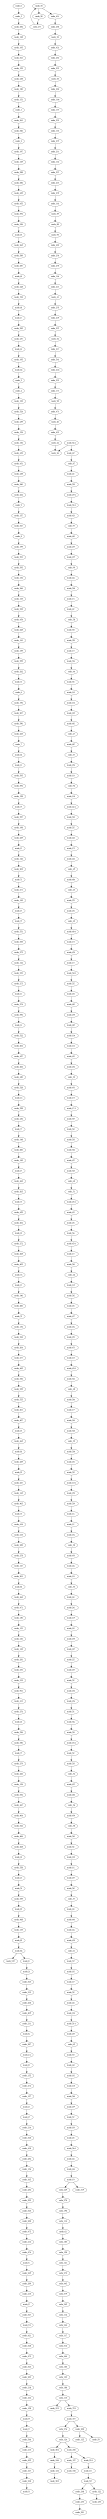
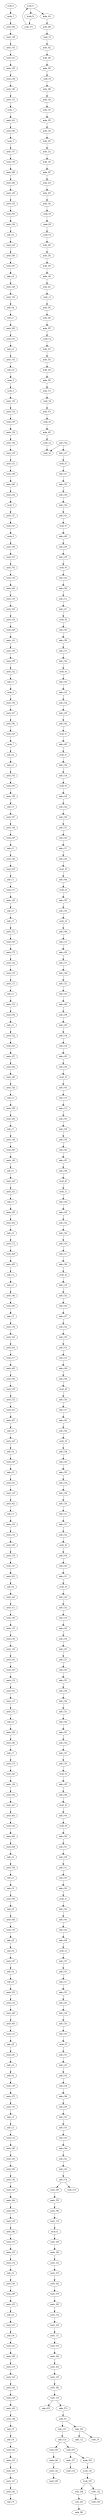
edge "nodo_84" -> "nodo_81": now "nodo_337" -> "nodo_81"
